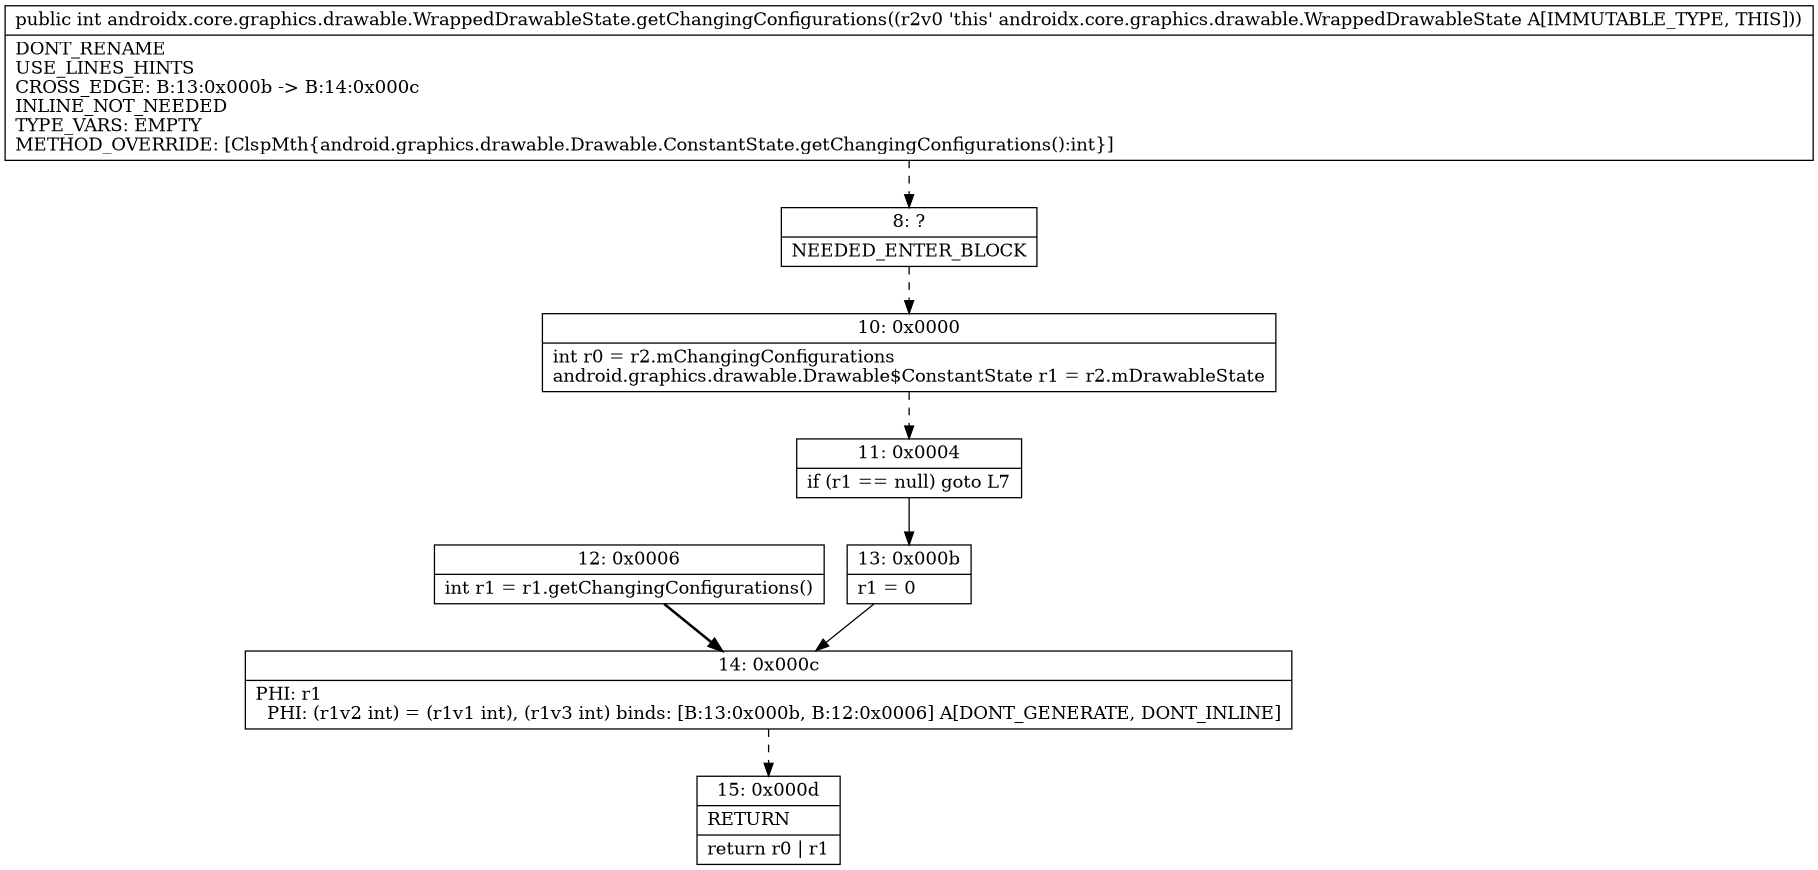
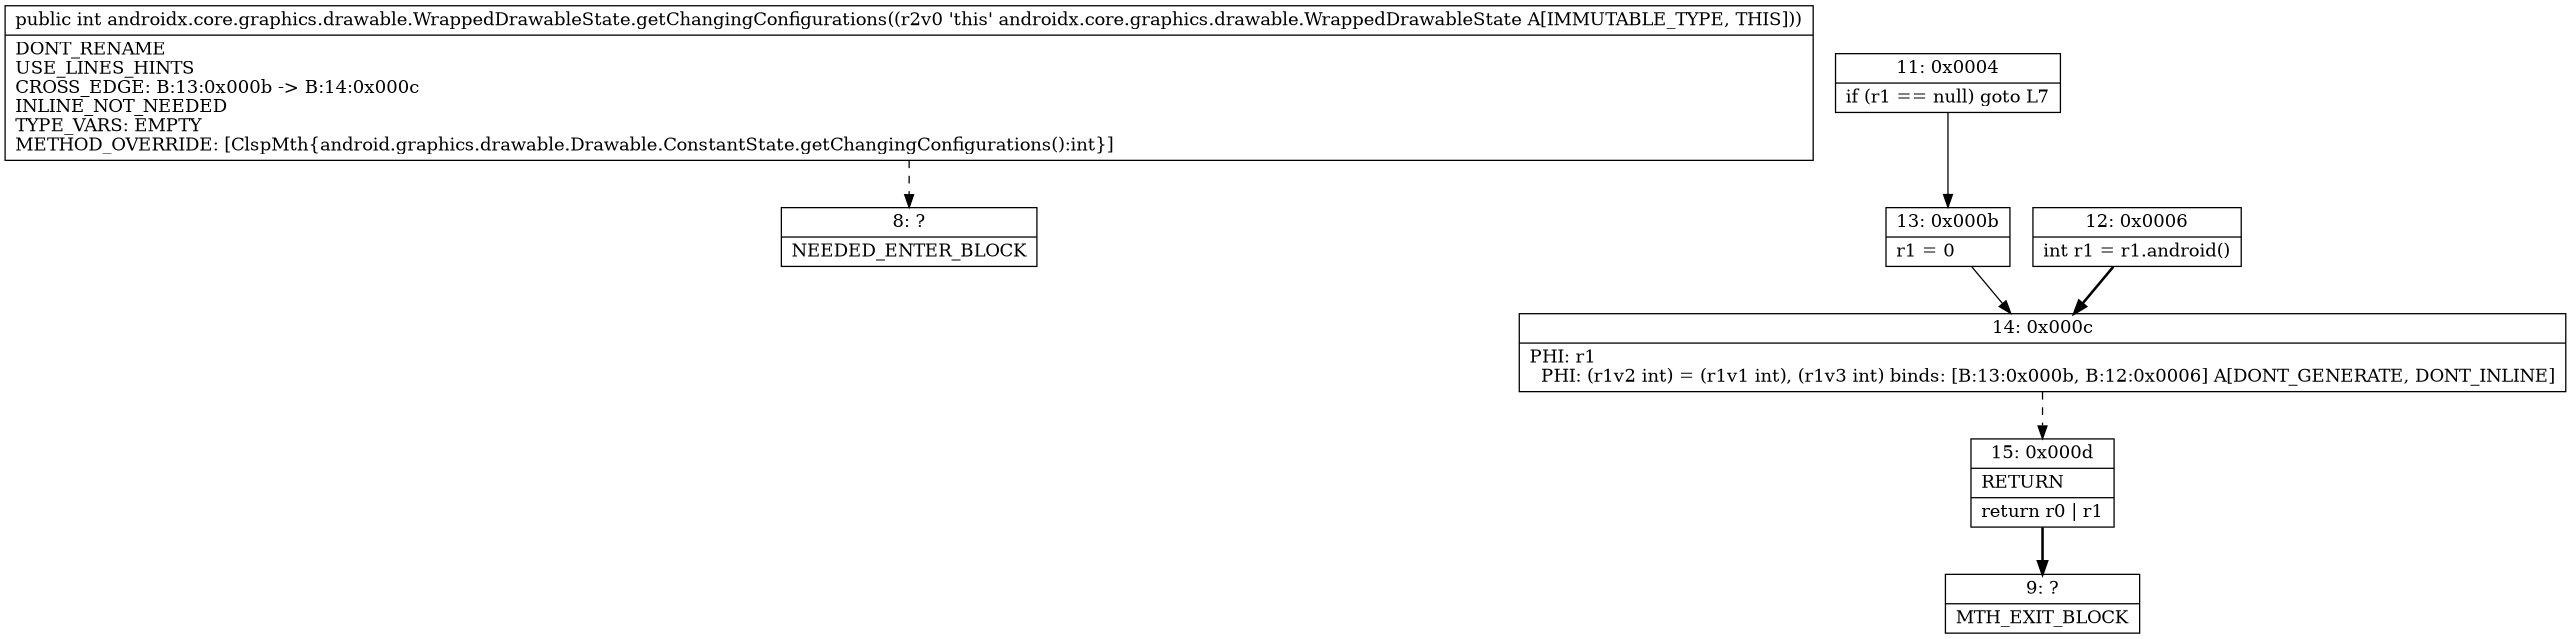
node "10: 0x0000": removed
node "12: 0x0006": text "int r1 = r1.getChangingConfigurations()" -> "int r1 = r1.android()"
node "9: ?": added
